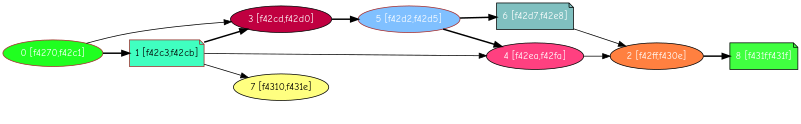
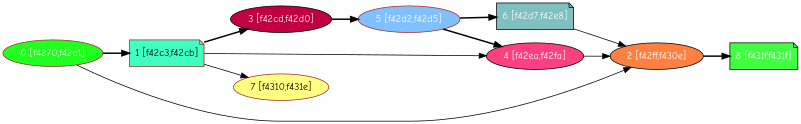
edge "0 [f4270,f42c1]" -> "3 [f42cd,f42d0]": now "0 [f4270,f42c1]" -> "2 [f42ff,f430e]"
node "7 [f4310,f431e]": color black -> brown
